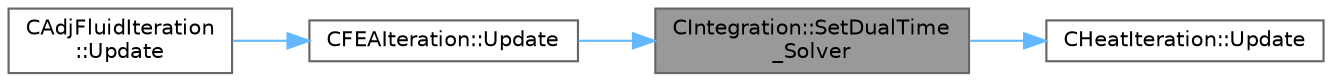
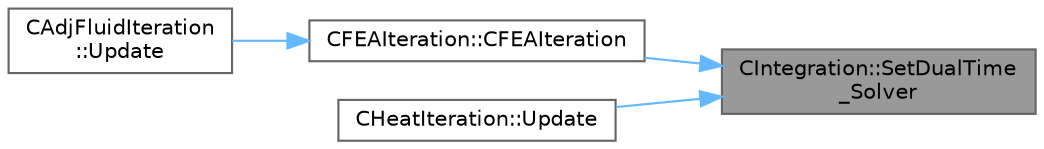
node "CFEAIteration::Update": label "CFEAIteration::Update" -> "CFEAIteration::CFEAIteration"
edge "CIntegration::SetDualTime _Solver" -> "CHeatIteration::Update": reversed
